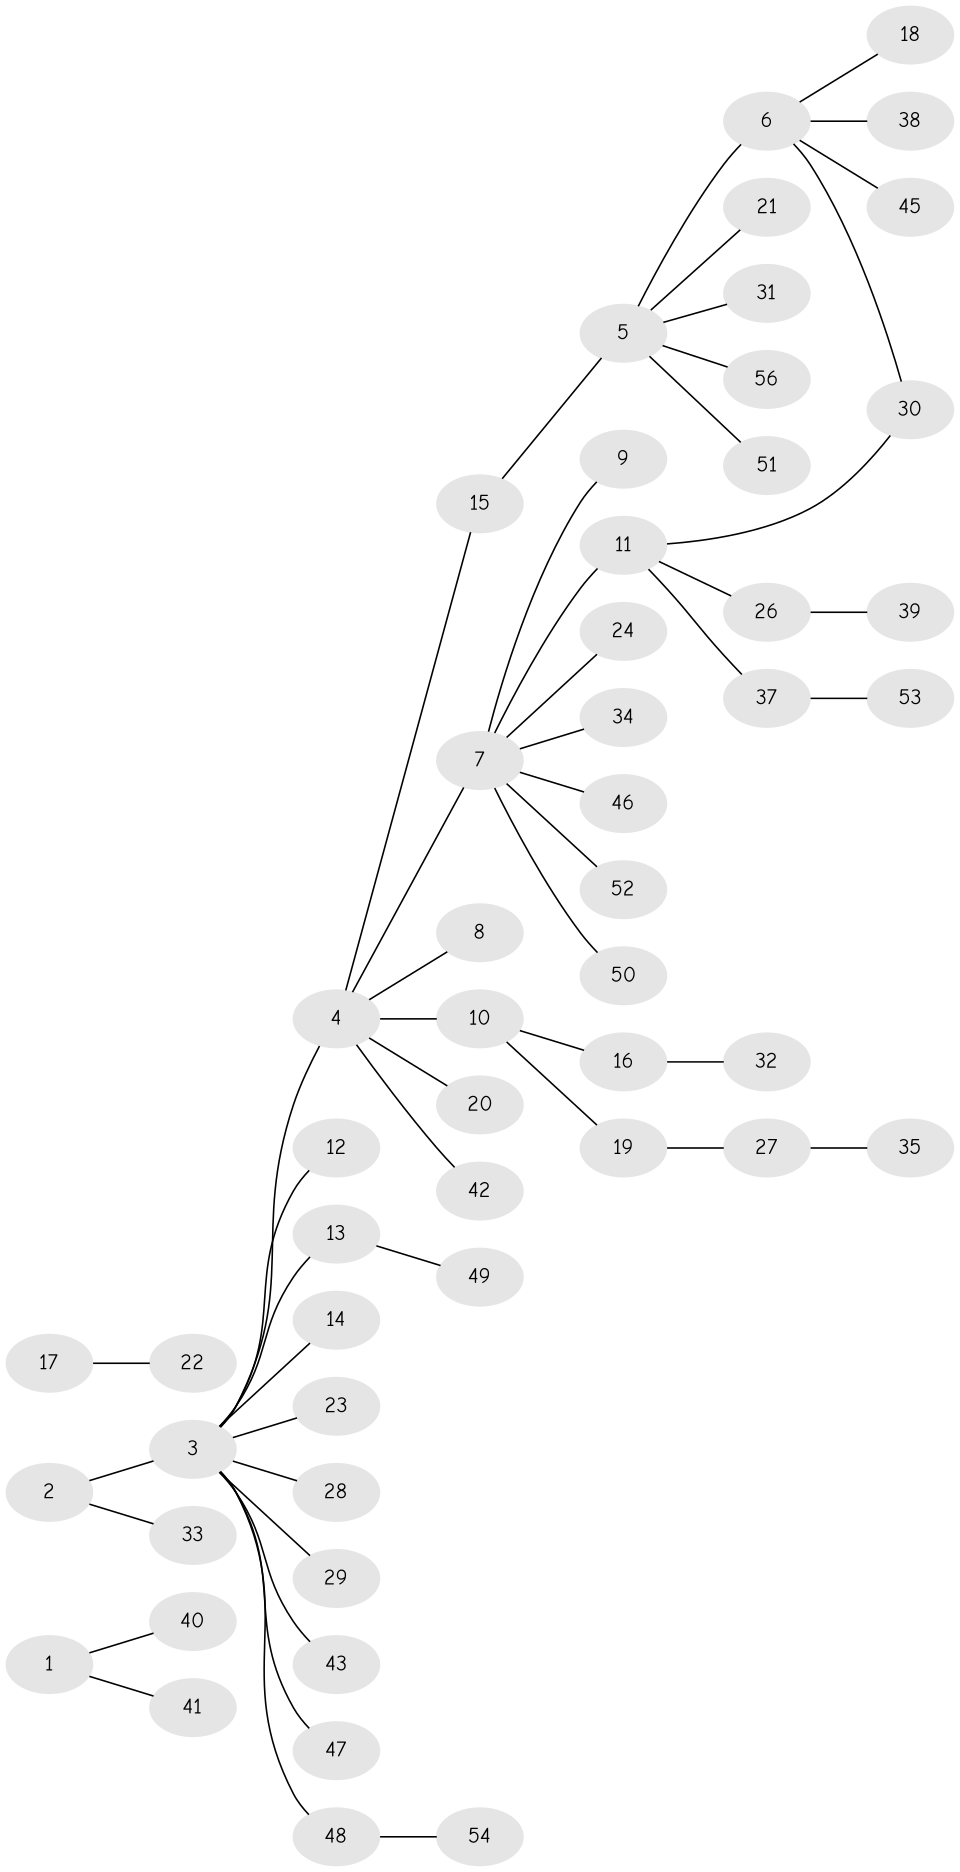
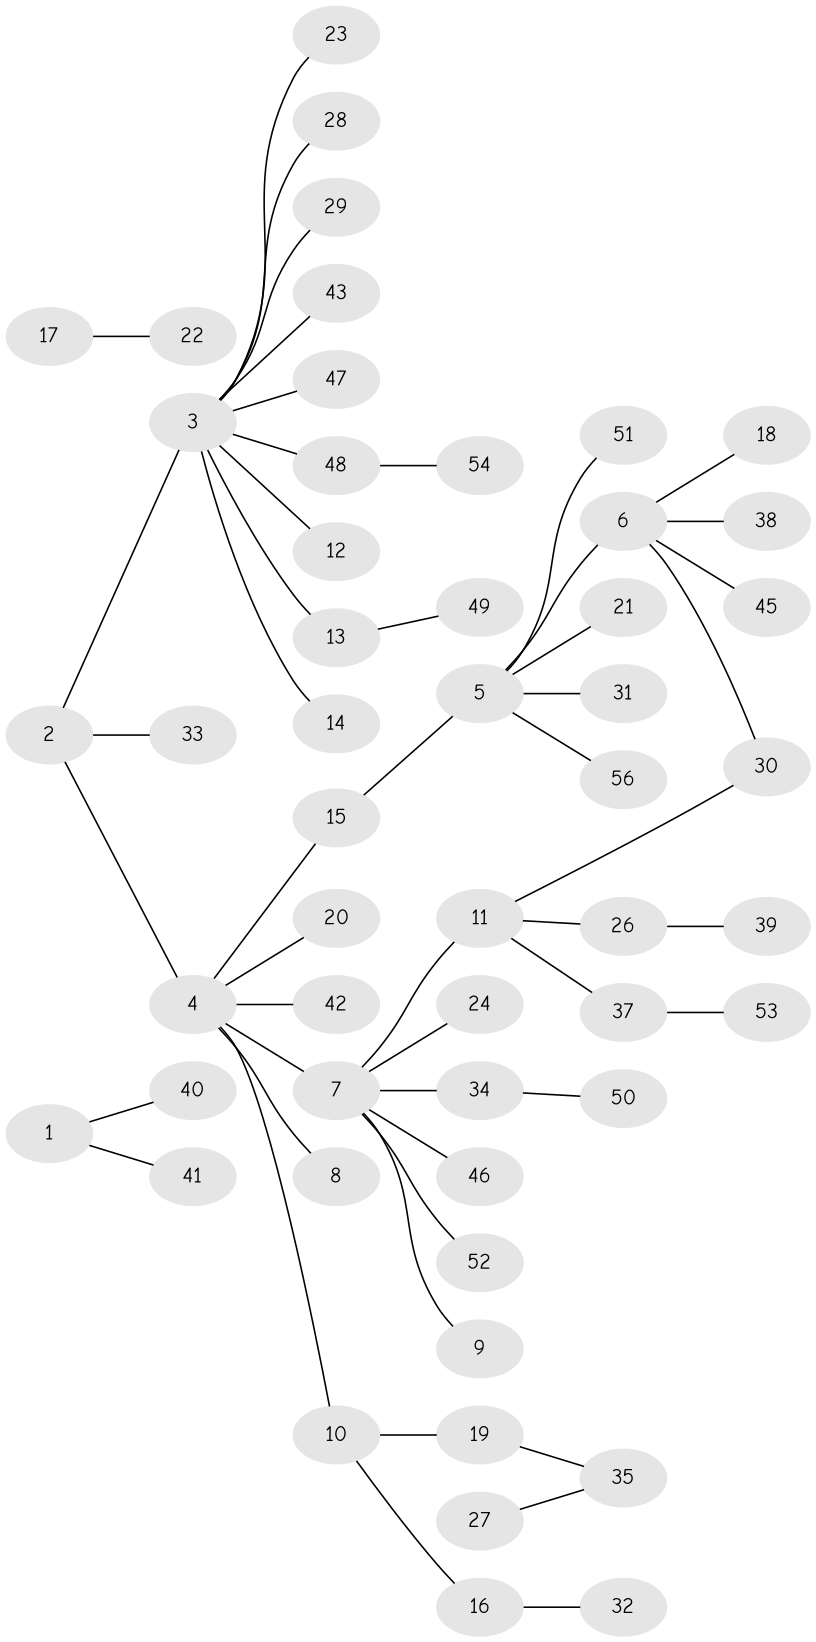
edge "7" -- "50": now "34" -- "50"
edge "19" -- "27": now "19" -- "35"
edge "4" -- "3": now "4" -- "2"
